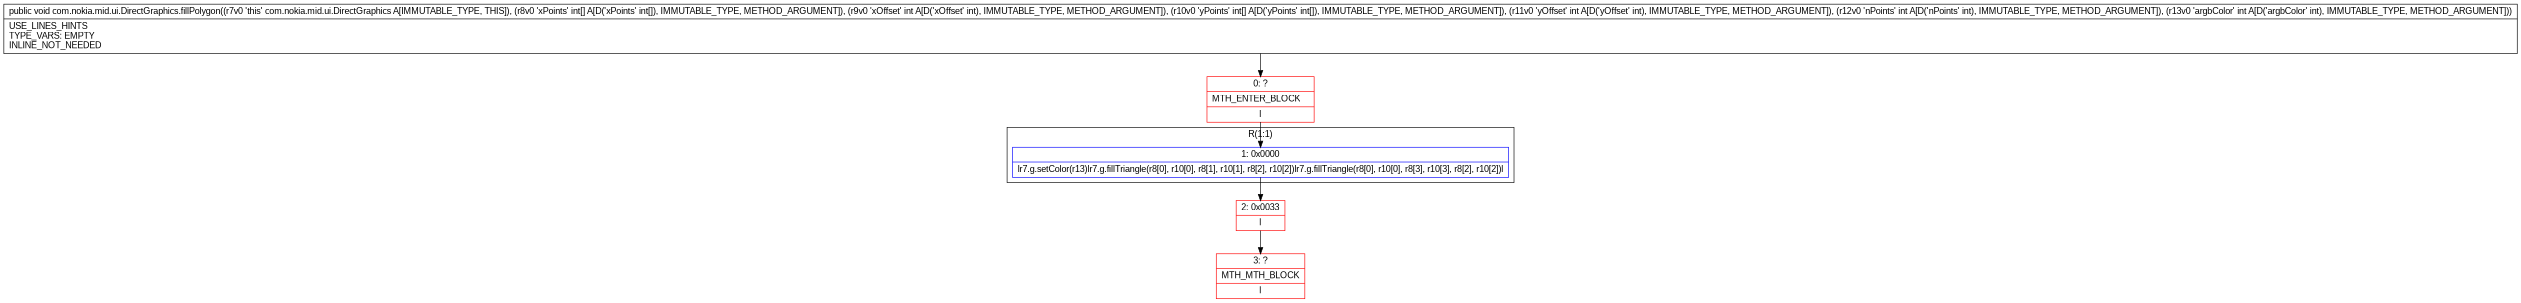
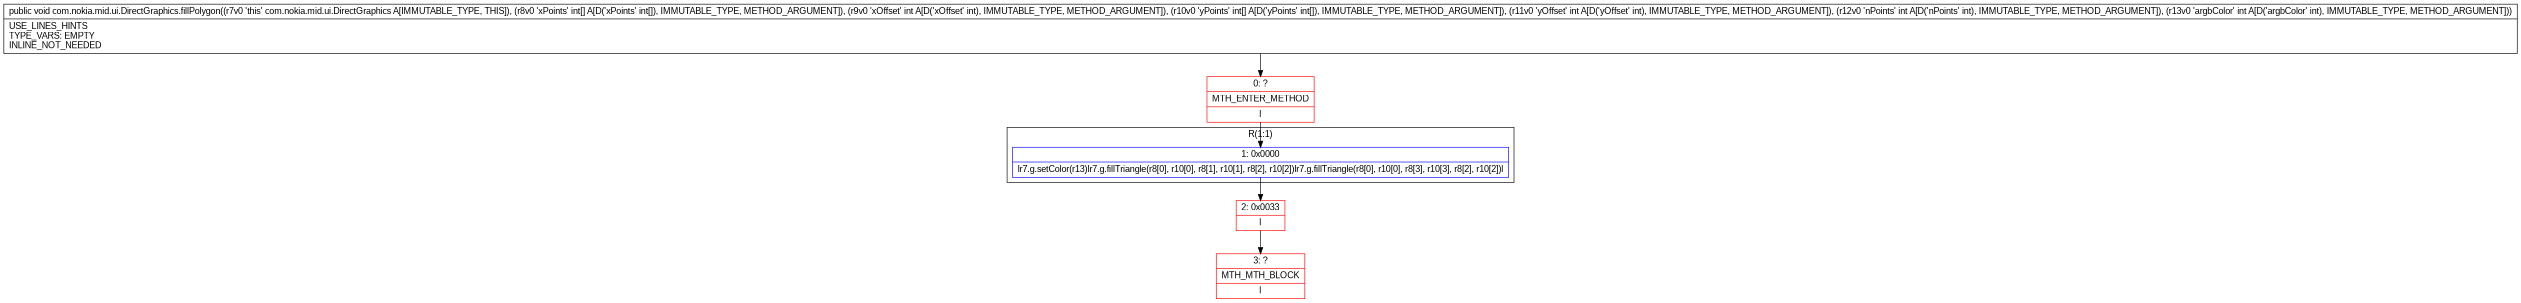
node "0: ?": text "MTH_ENTER_BLOCK" -> "MTH_ENTER_METHOD"
